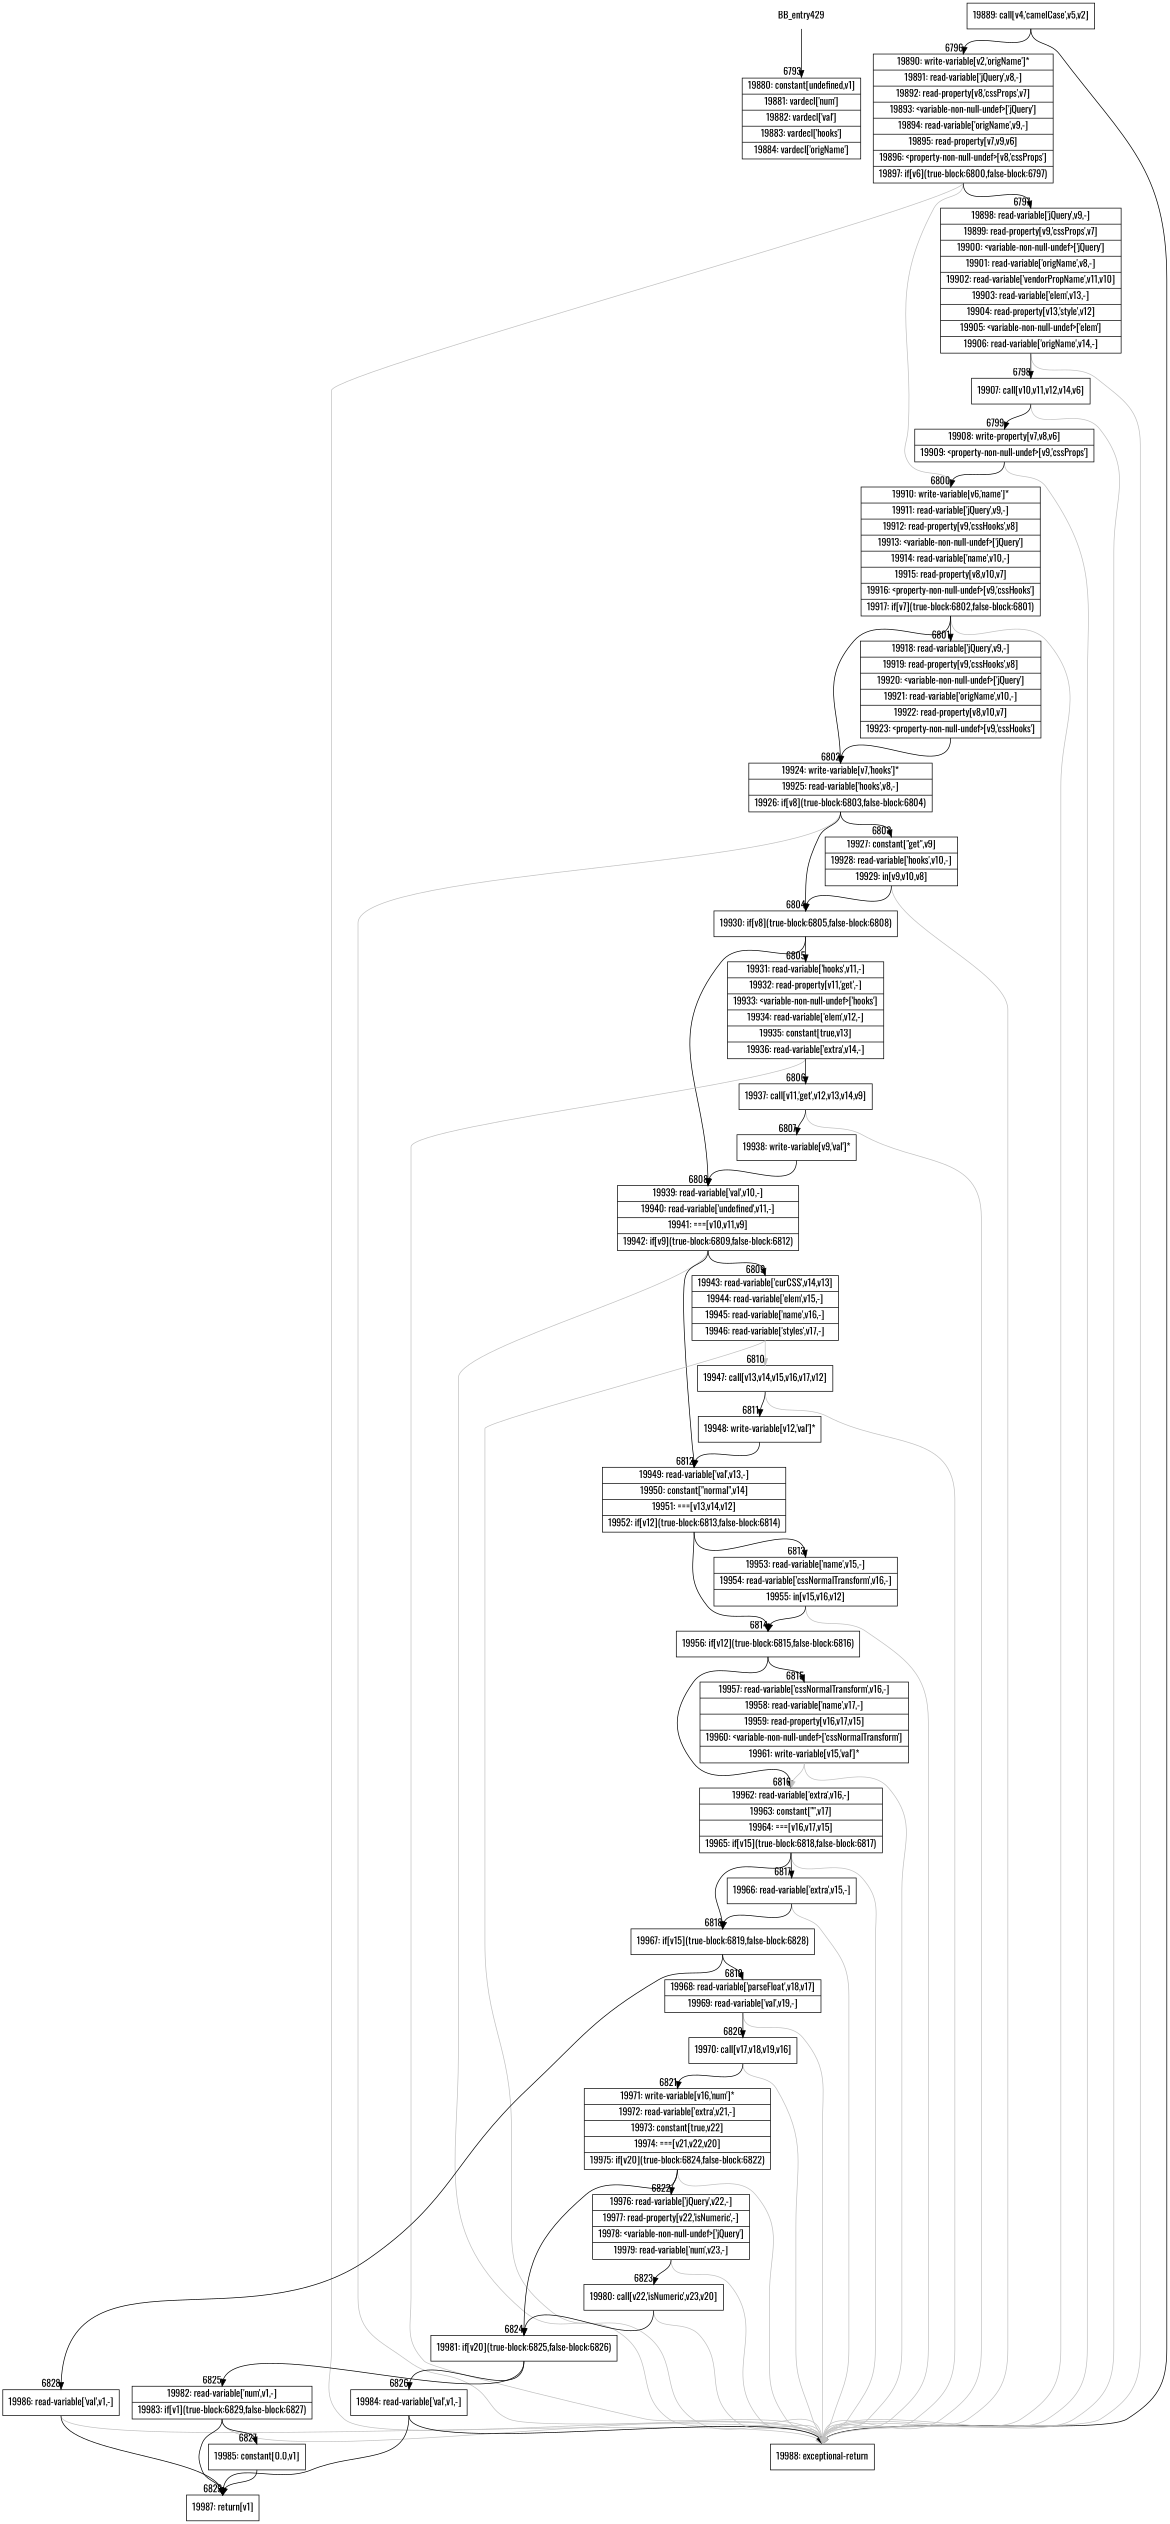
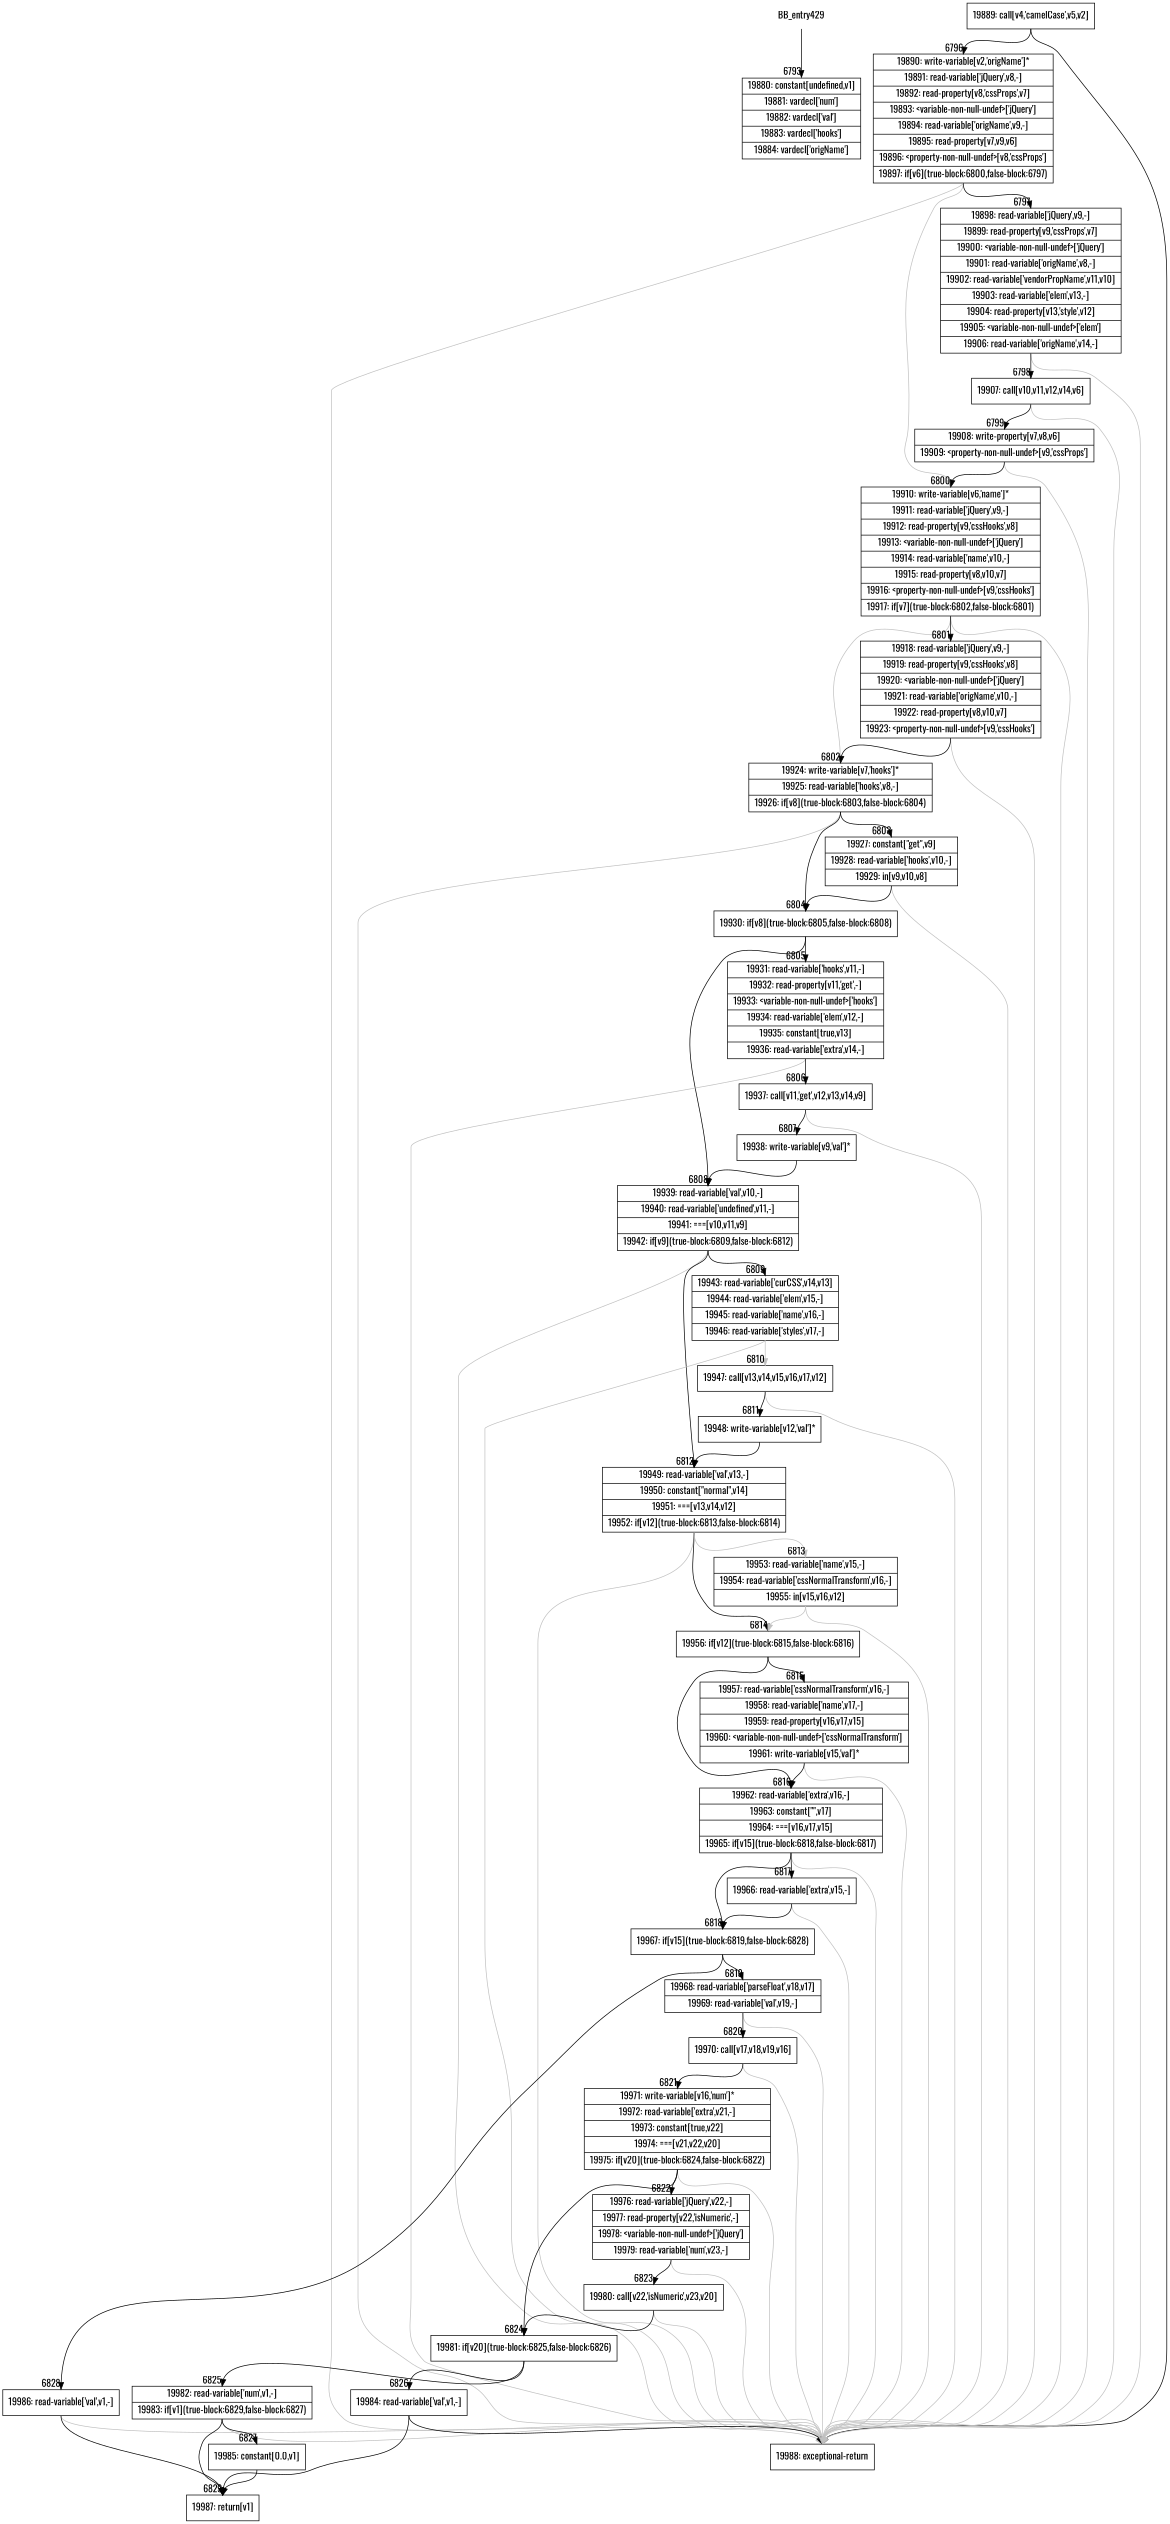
edge "19910: write-variable[v6,'name']*" -> "19924: write-variable[v7,'hooks']*": color black -> gray
edge "19949: read-variable['val',v13,-]" -> "19953: read-variable['name',v15,-]": color black -> gray
edge "19953: read-variable['name',v15,-]" -> "19956: if[v12](true-block:6815,false-block:6816)": color black -> gray
edge "19918: read-variable['jQuery',v9,-]" -> "19988: exceptional-return": added
edge "19957: read-variable['cssNormalTransform',v16,-]" -> "19962: read-variable['extra',v16,-]": color gray -> black
edge "19949: read-variable['val',v13,-]" -> "19988: exceptional-return": added
